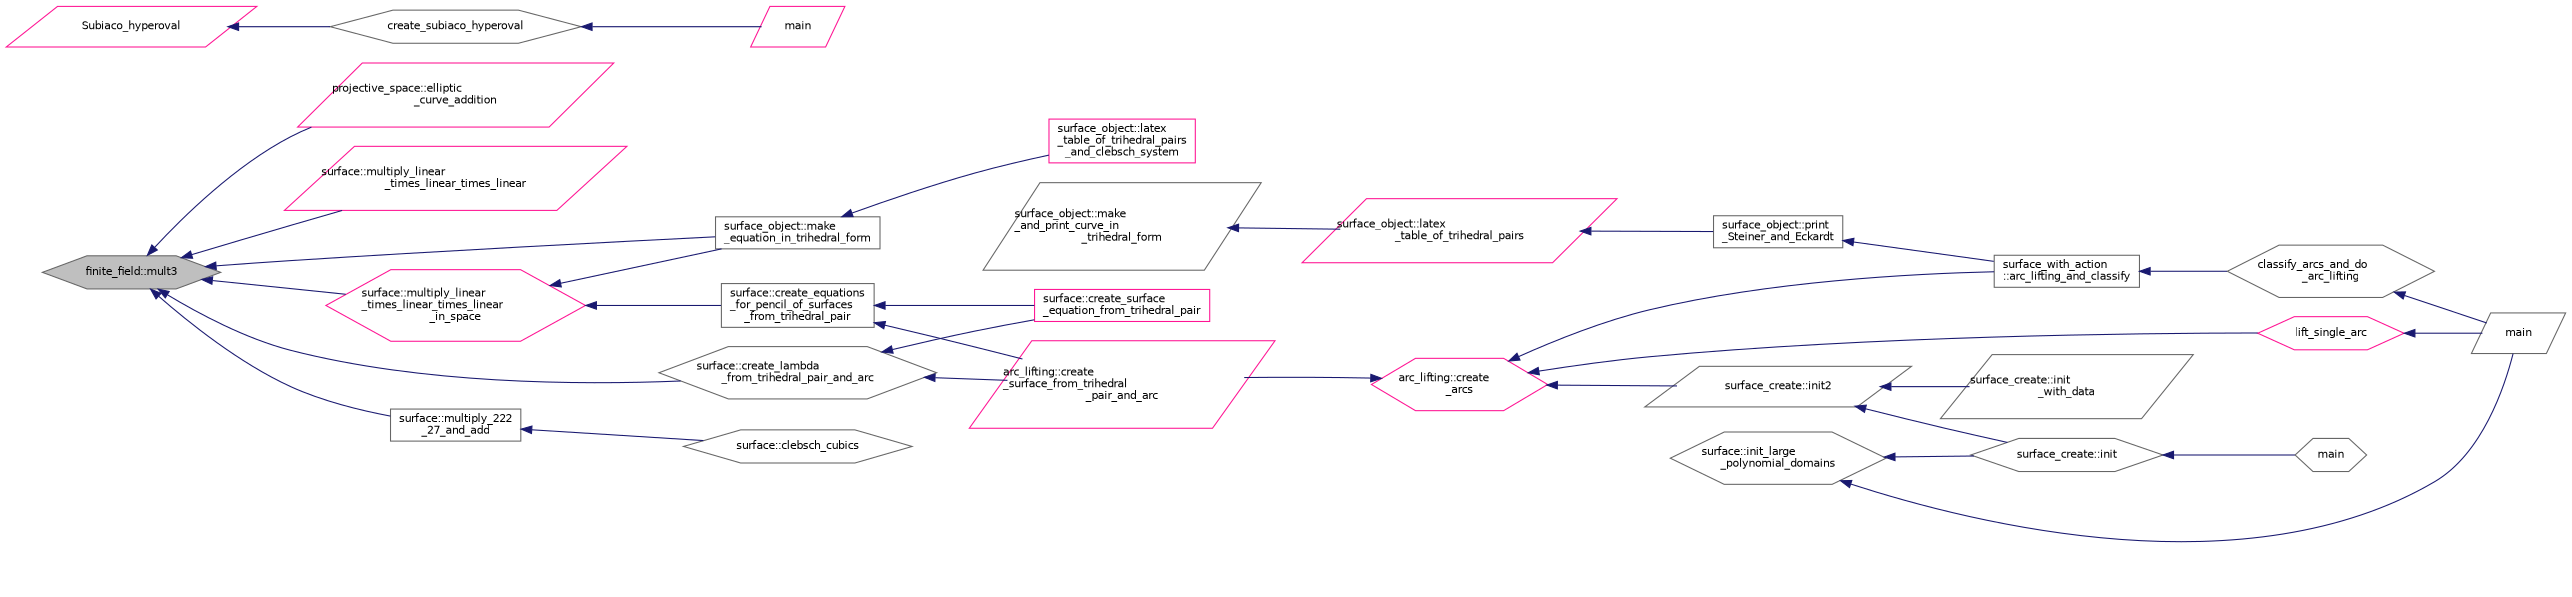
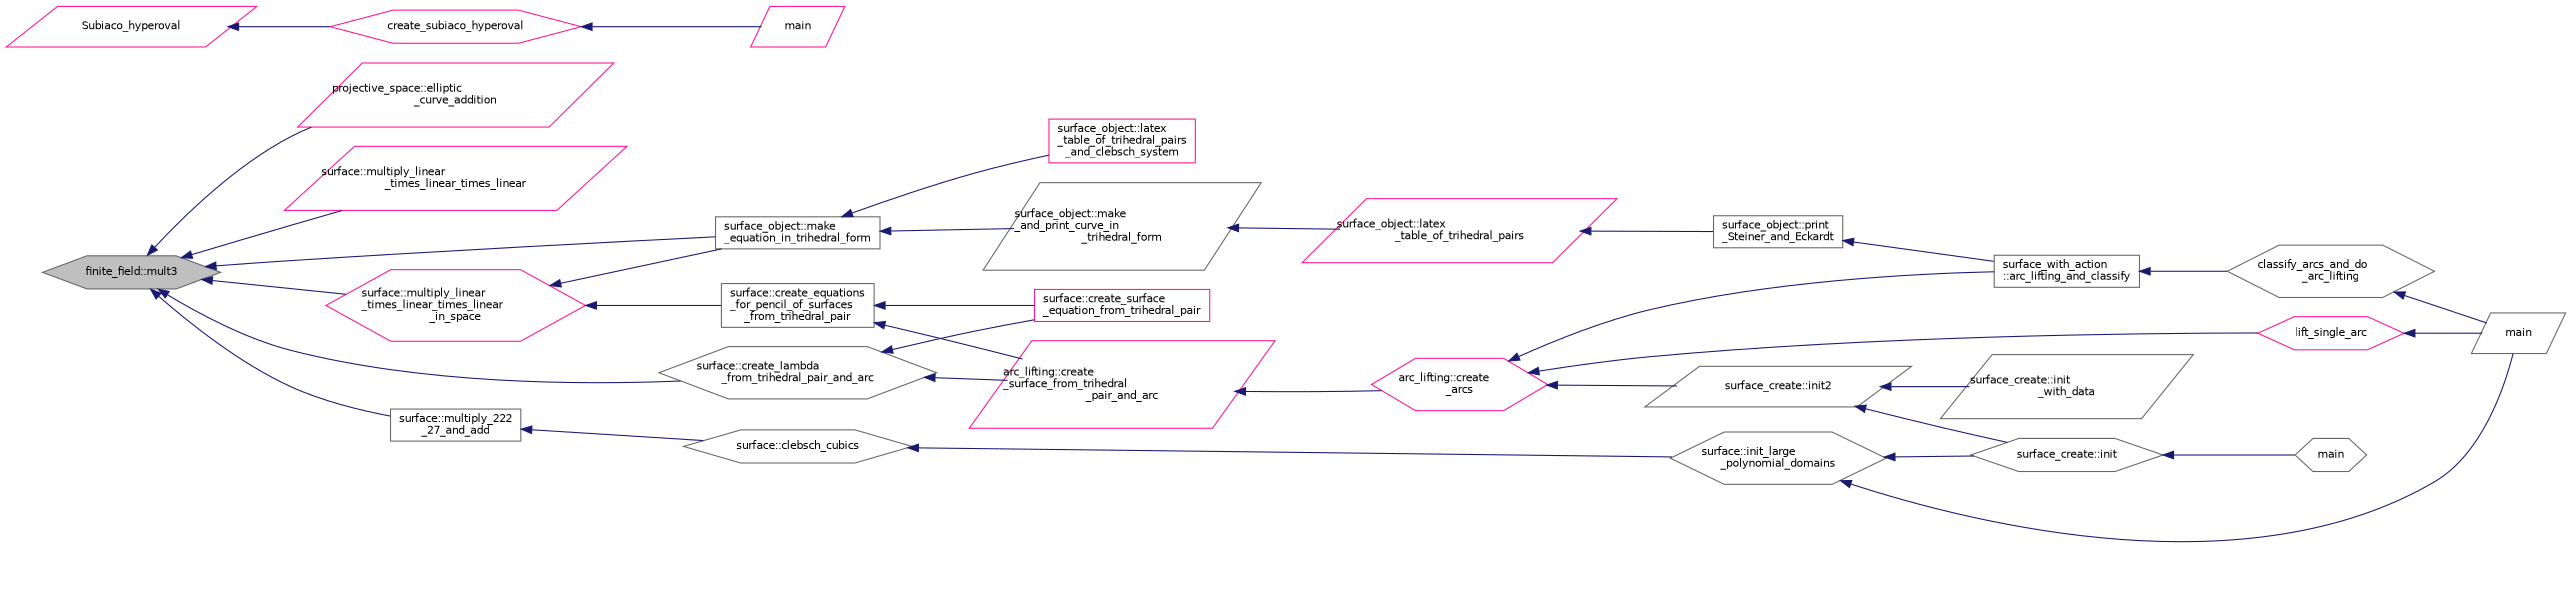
node "create_subiaco_hyperoval": color gray40 -> deeppink
edge "surface_object::make _and_print_curve_in _trihedral_form" -> "surface_object::make _equation_in_trihedral_form": added
edge "arc_lifting::create _surface_from_trihedral _pair_and_arc" -> "arc_lifting::create _arcs": reversed
edge "surface::init_large _polynomial_domains" -> "surface::clebsch_cubics": added
